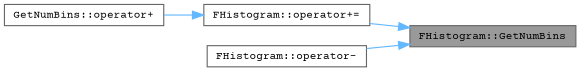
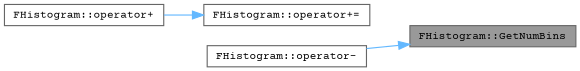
node "GetNumBins::operator+": label "GetNumBins::operator+" -> "FHistogram::operator+"
edge "FHistogram::operator+=" -> "FHistogram::GetNumBins": removed
